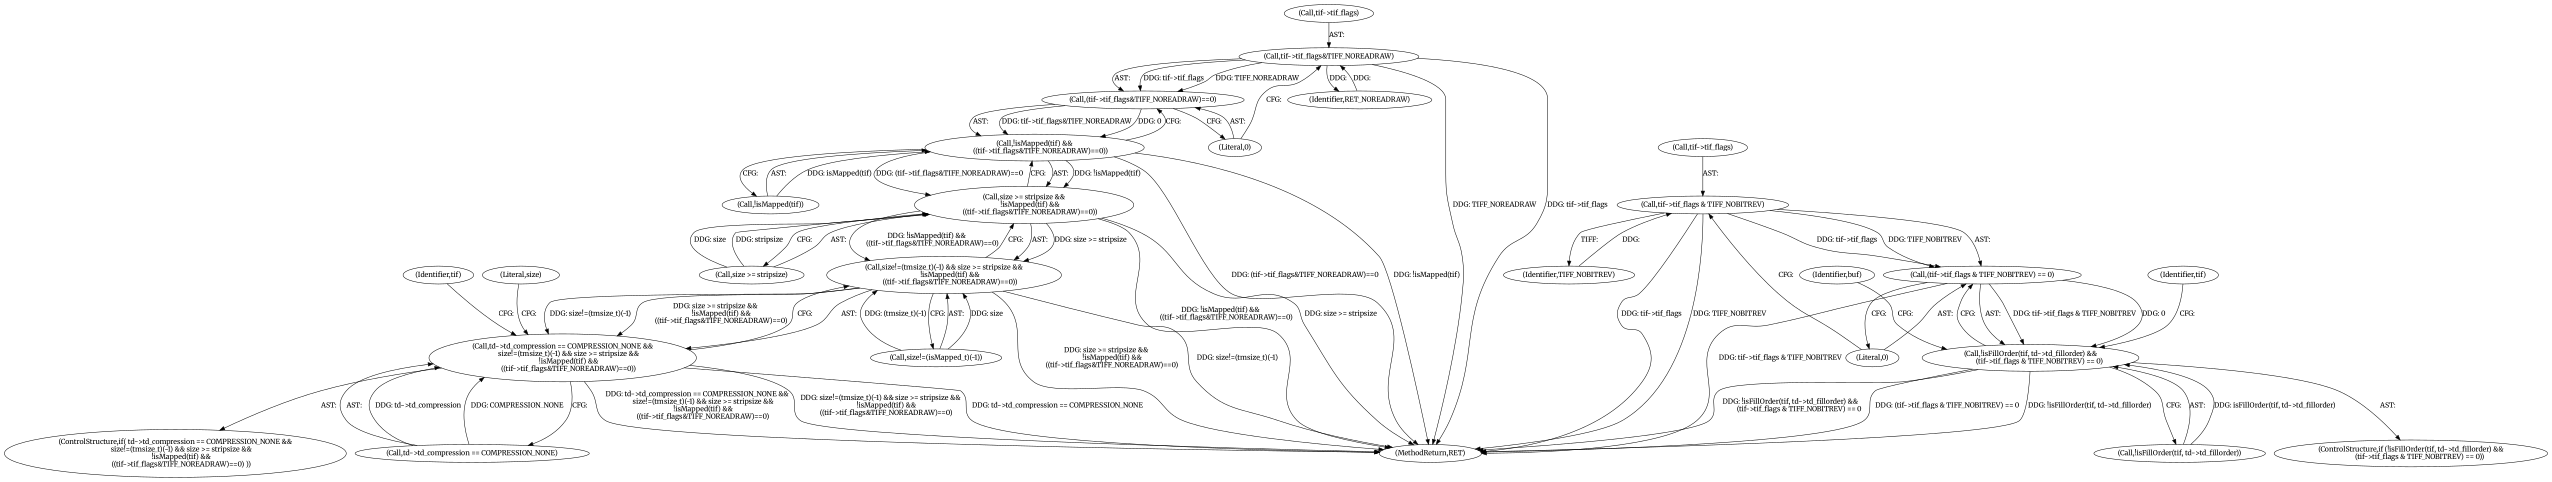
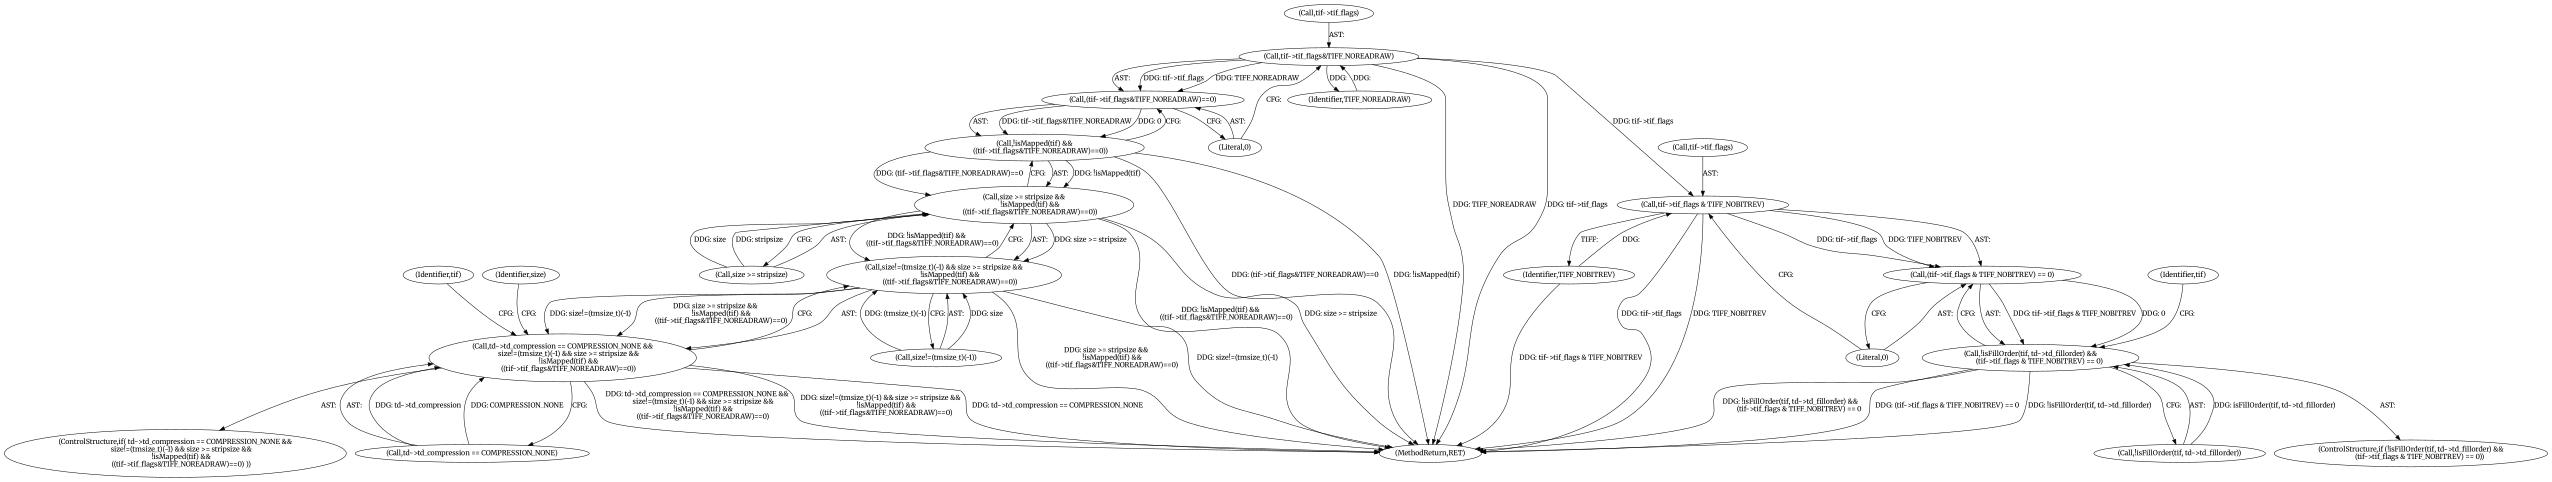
edge "(Call,tif->tif_flags&TIFF_NOREADRAW)" -> "(Call,tif->tif_flags & TIFF_NOBITREV)": added, label "DDG: tif->tif_flags"
node "(Identifier,RET_NOREADRAW)": label "(Identifier,RET_NOREADRAW)" -> "(Identifier,TIFF_NOREADRAW)"
node "(Call,!isMapped(tif))": removed
node "(Literal,size)": label "(Literal,size)" -> "(Identifier,size)"
node "(Identifier,buf)": removed
node "(Call,size!=(isMapped_t)(-1))": label "(Call,size!=(isMapped_t)(-1))" -> "(Call,size!=(tmsize_t)(-1))"
edge "(Call,(tif->tif_flags & TIFF_NOBITREV) == 0)" -> "(MethodReturn,RET)": now "(Identifier,TIFF_NOBITREV)" -> "(MethodReturn,RET)"
